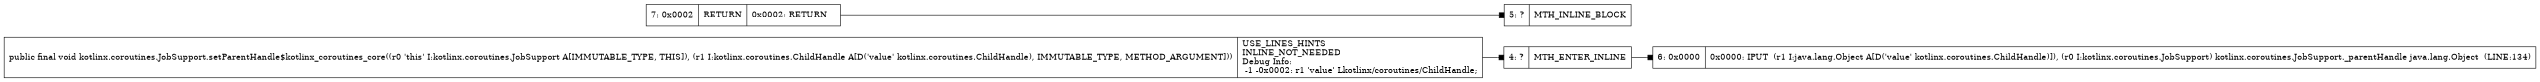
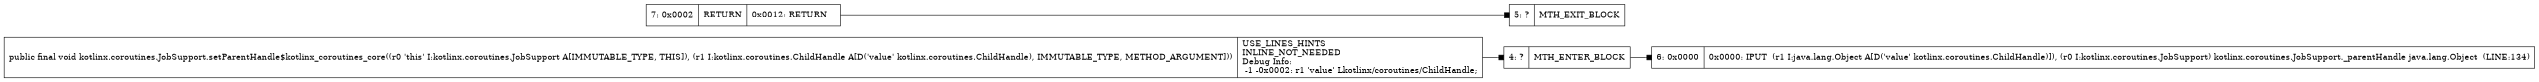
node "7: 0x0002": text "0x0002: RETURN" -> "0x0012: RETURN"
node "5: ?": text "MTH_INLINE_BLOCK" -> "MTH_EXIT_BLOCK"
node "4: ?": text "MTH_ENTER_INLINE" -> "MTH_ENTER_BLOCK"
